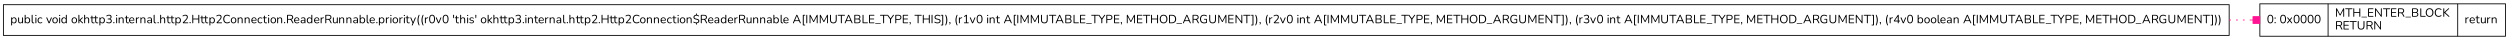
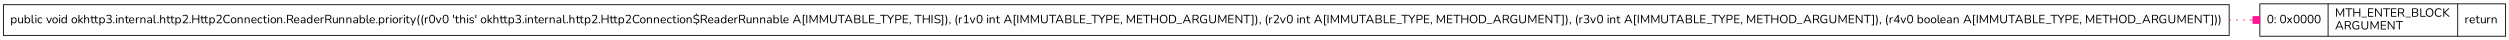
node "0: 0x0000": text "RETURN" -> "ARGUMENT"
